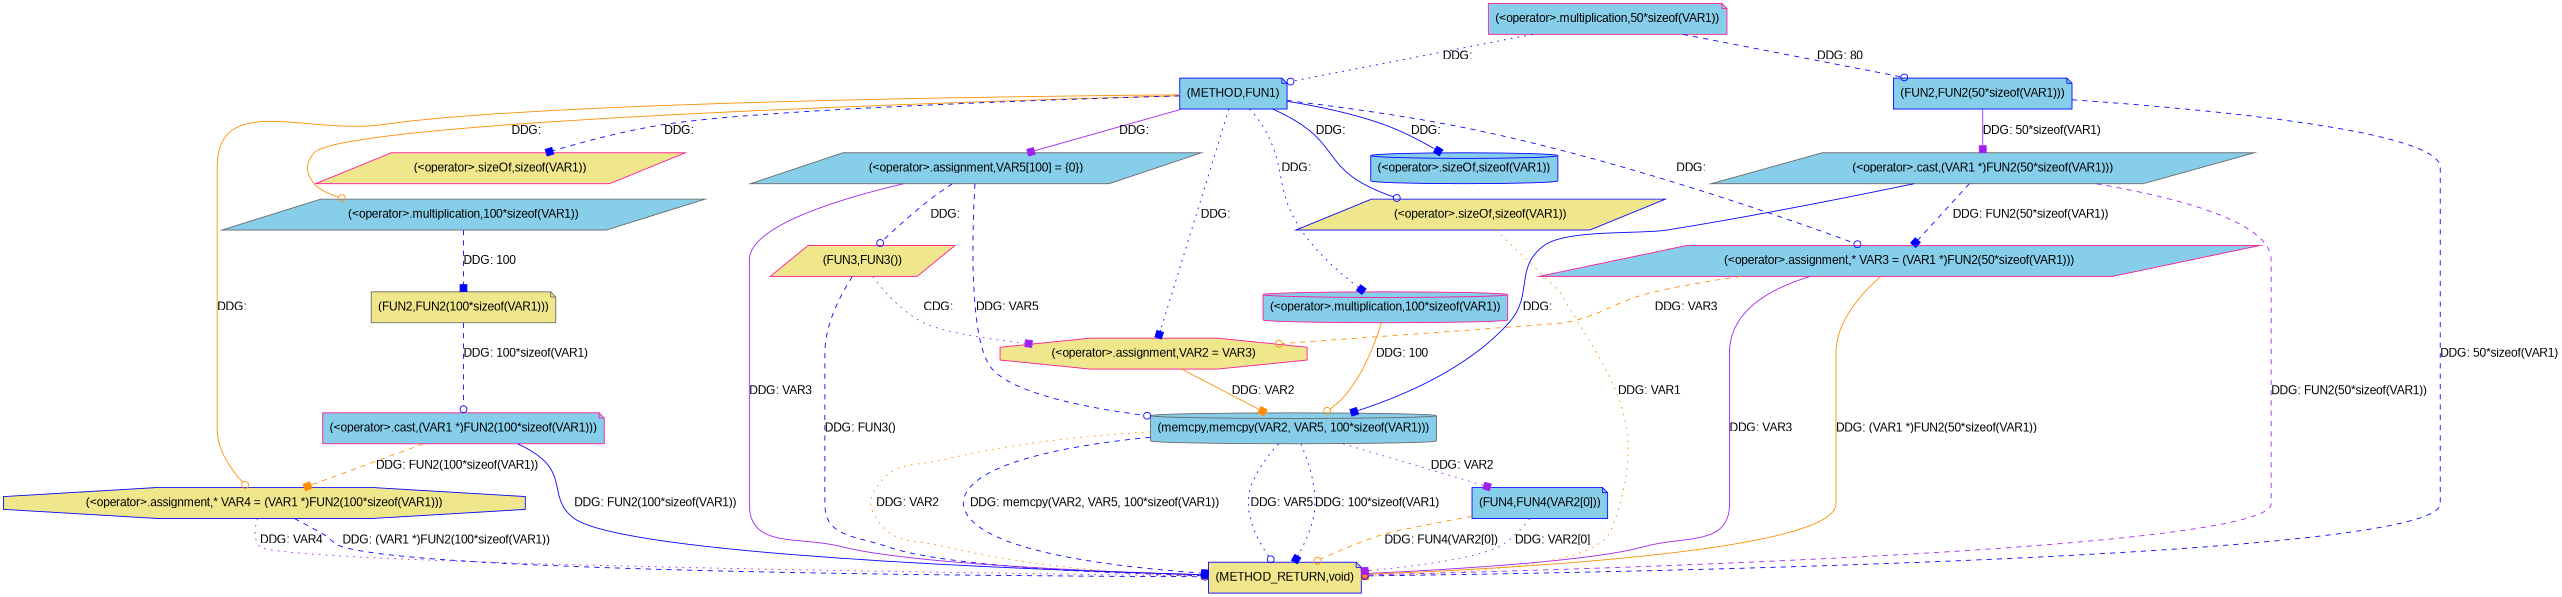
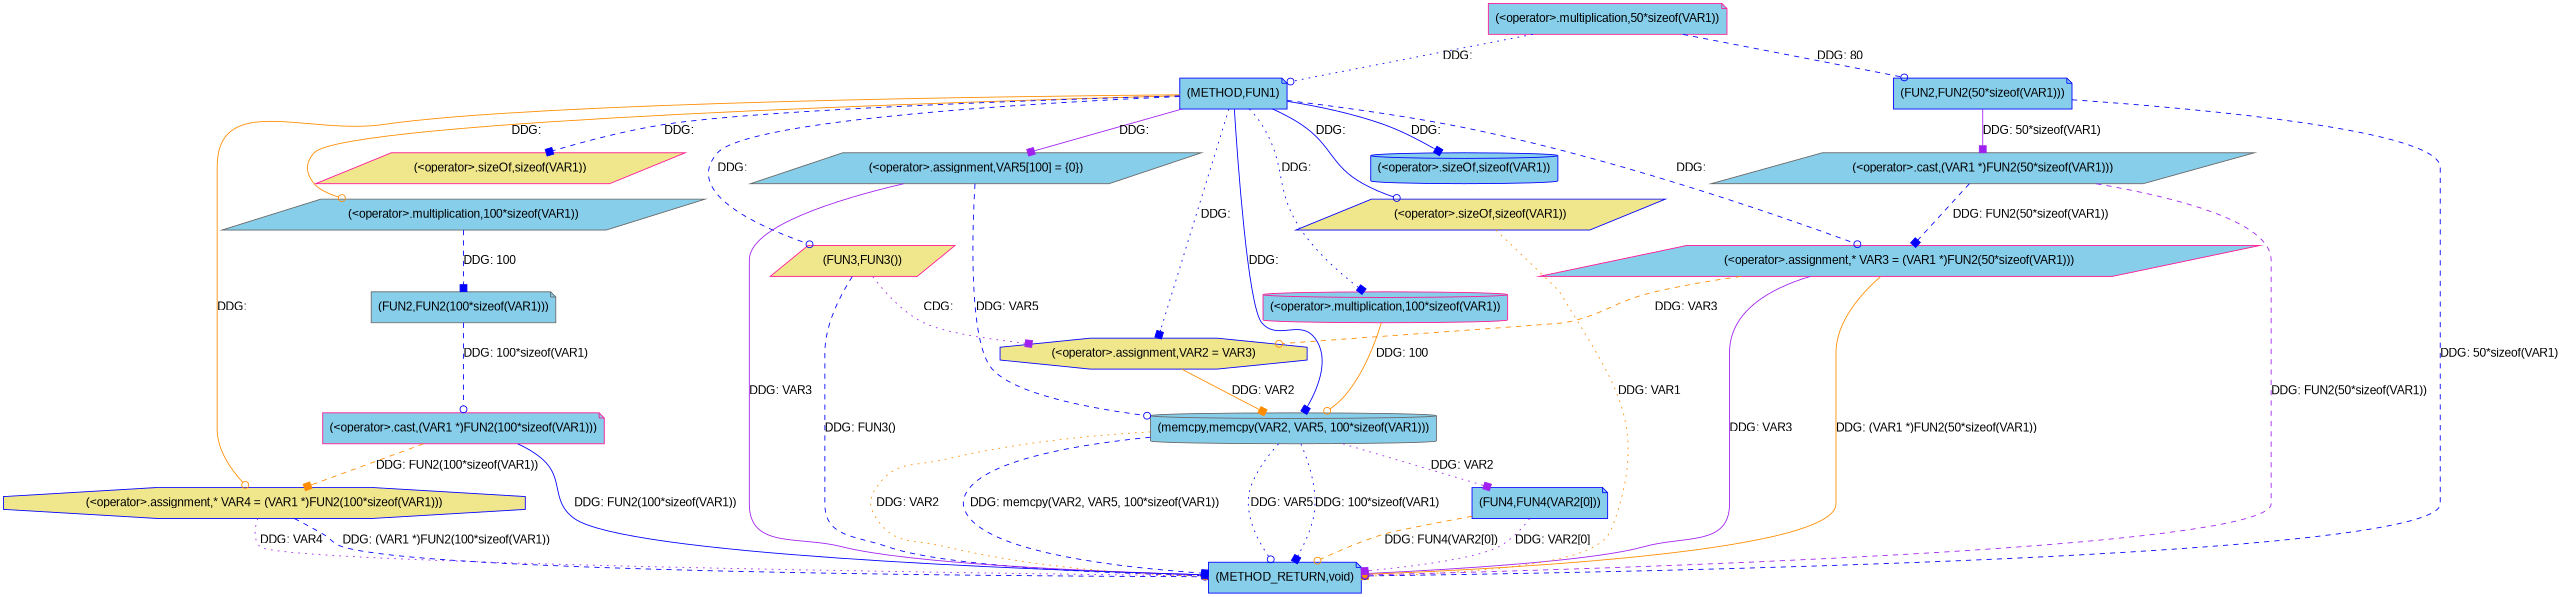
edge "(<operator>.assignment,VAR5[100] = {0})" -> "(FUN3,FUN3())": now "(METHOD,FUN1)" -> "(FUN3,FUN3())"
edge "(<operator>.cast,(VAR1 *)FUN2(50*sizeof(VAR1)))" -> "(memcpy,memcpy(VAR2, VAR5, 100*sizeof(VAR1)))": now "(METHOD,FUN1)" -> "(memcpy,memcpy(VAR2, VAR5, 100*sizeof(VAR1)))"
node "(FUN2,FUN2(100*sizeof(VAR1)))": fillcolor khaki -> skyblue
node "(<operator>.assignment,VAR2 = VAR3)": color deeppink -> blue
node "(METHOD_RETURN,void)": fillcolor khaki -> skyblue
